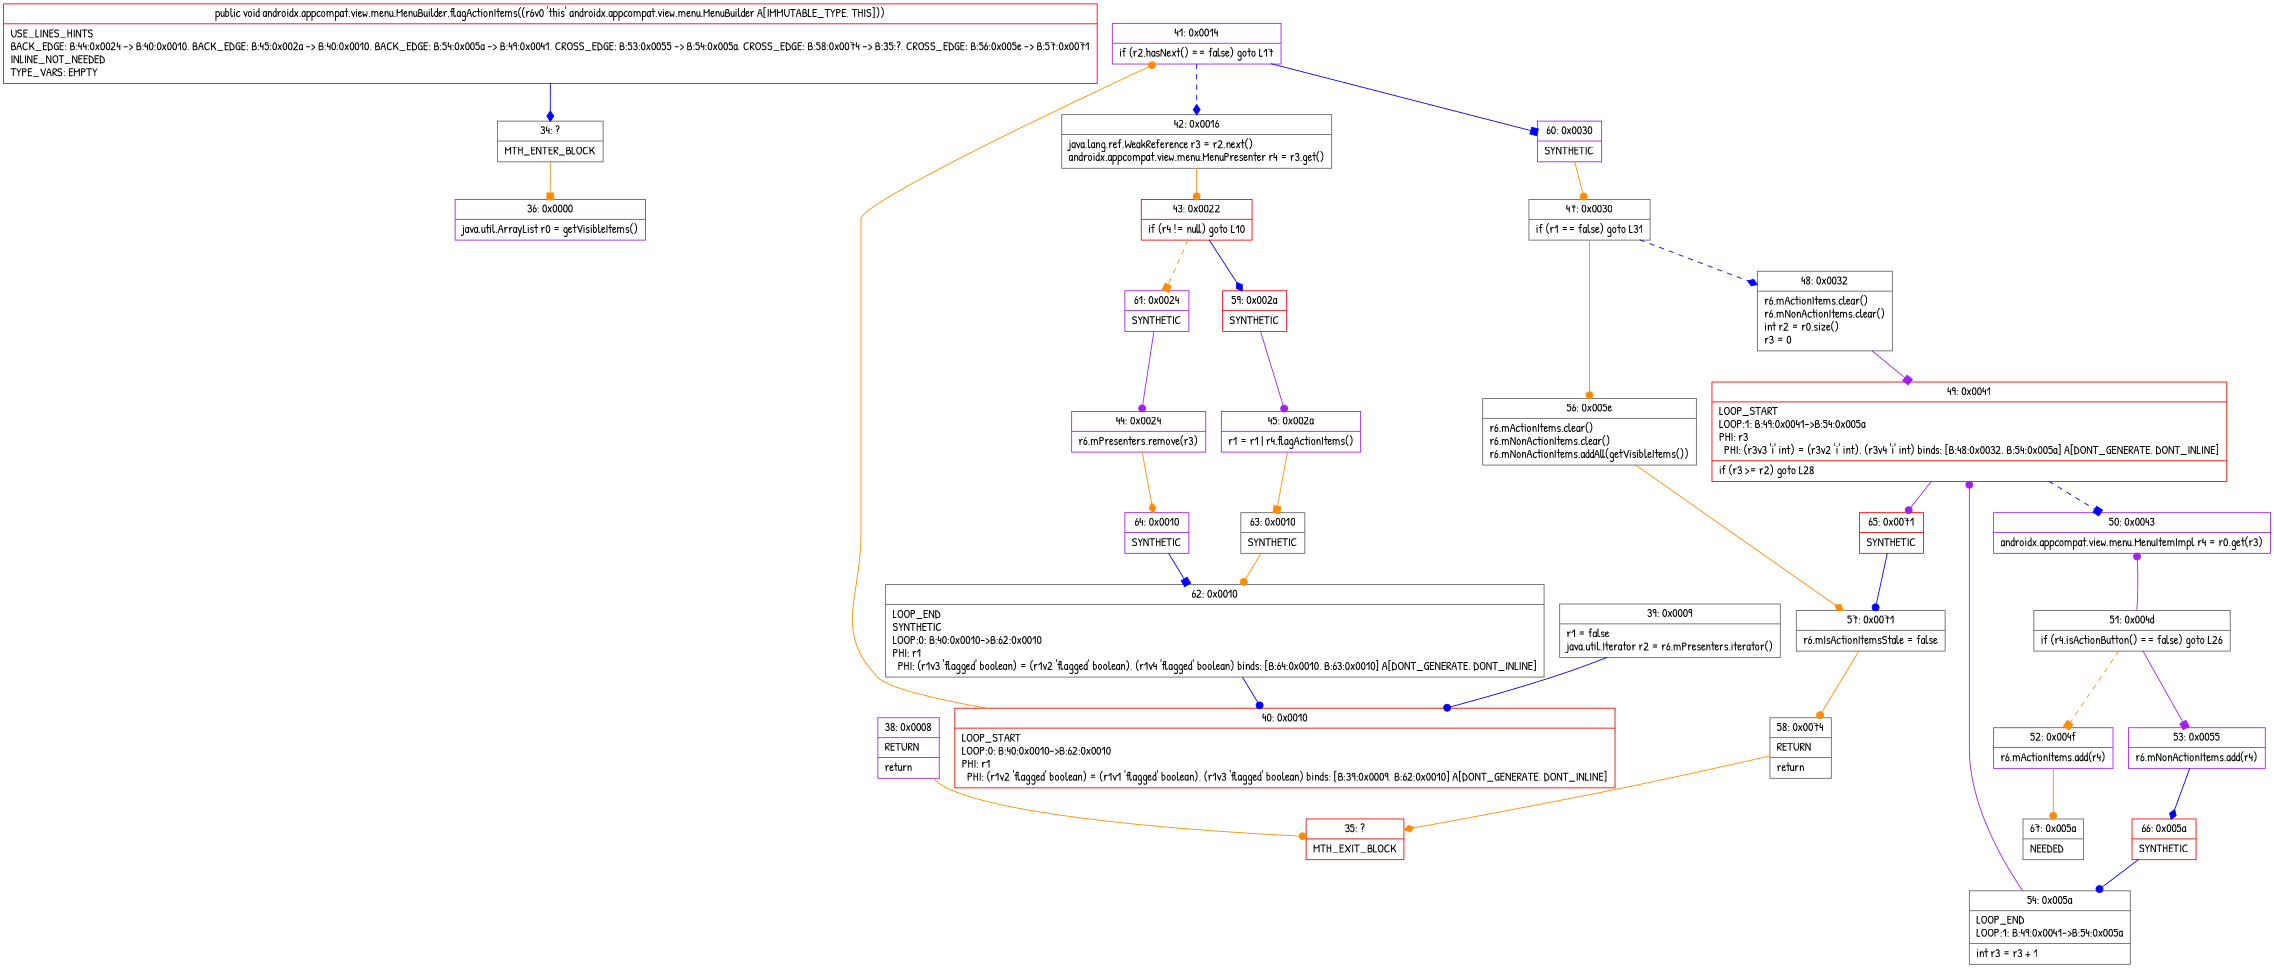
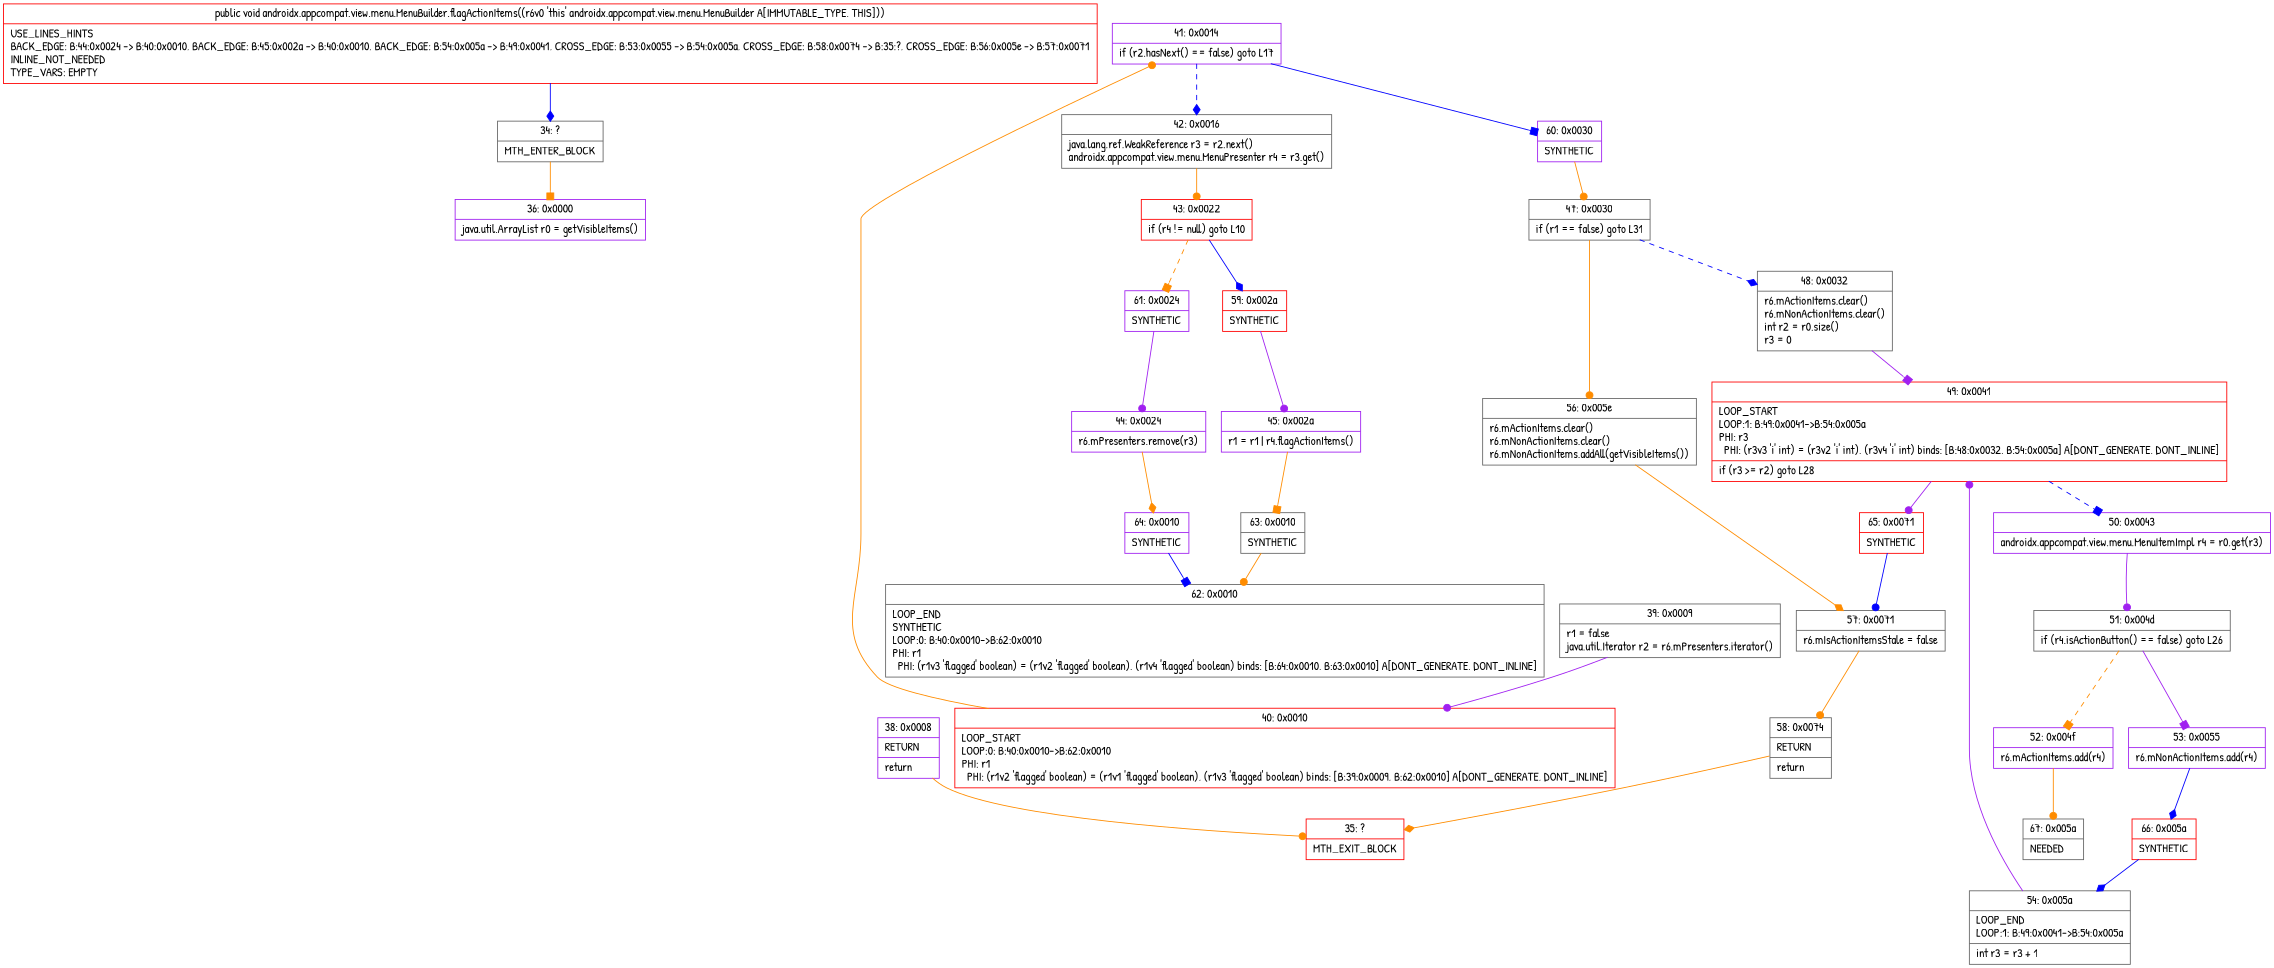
edge "51: 0x004d" -> "50: 0x0043": reversed
edge "39: 0x0009" -> "40: 0x0010": color blue -> purple
edge "62: 0x0010" -> "40: 0x0010": removed
edge "66: 0x005a" -> "54: 0x005a": arrowhead dot -> diamond
